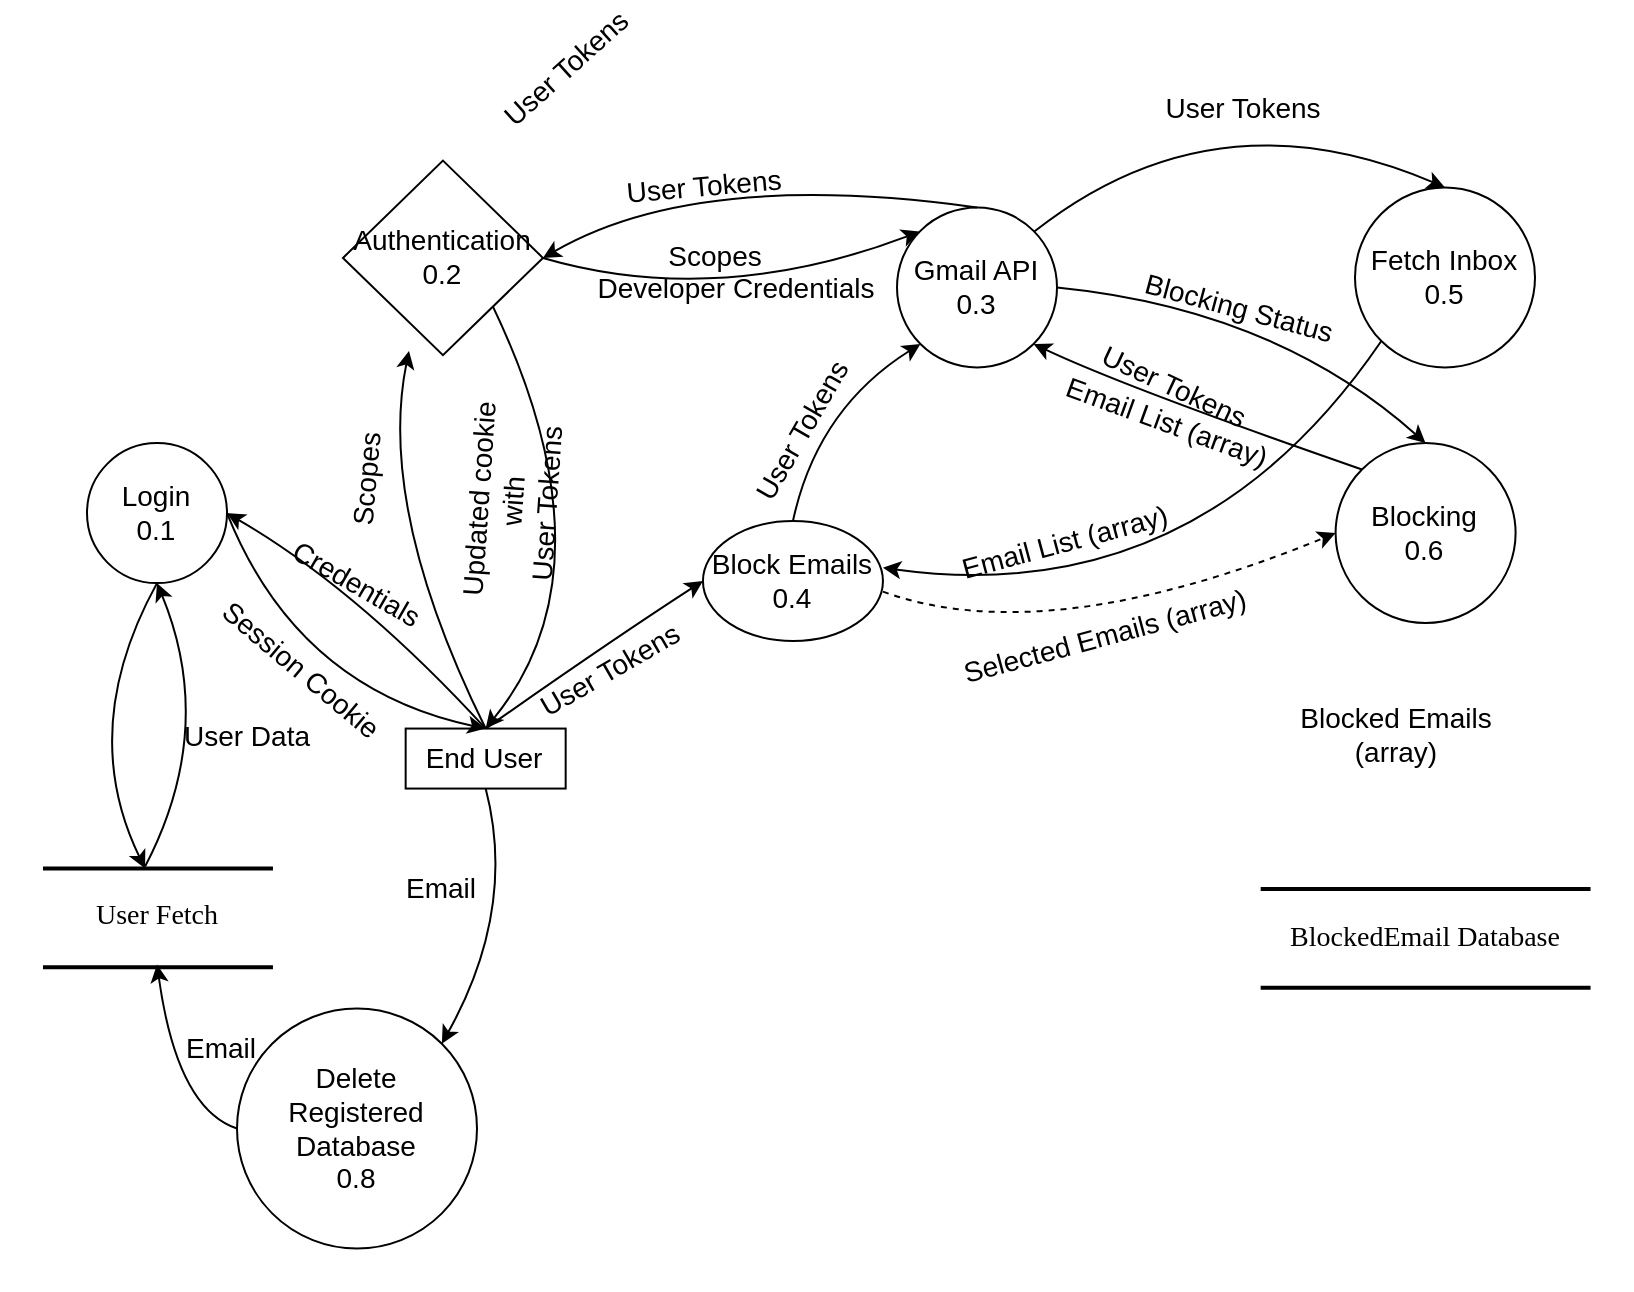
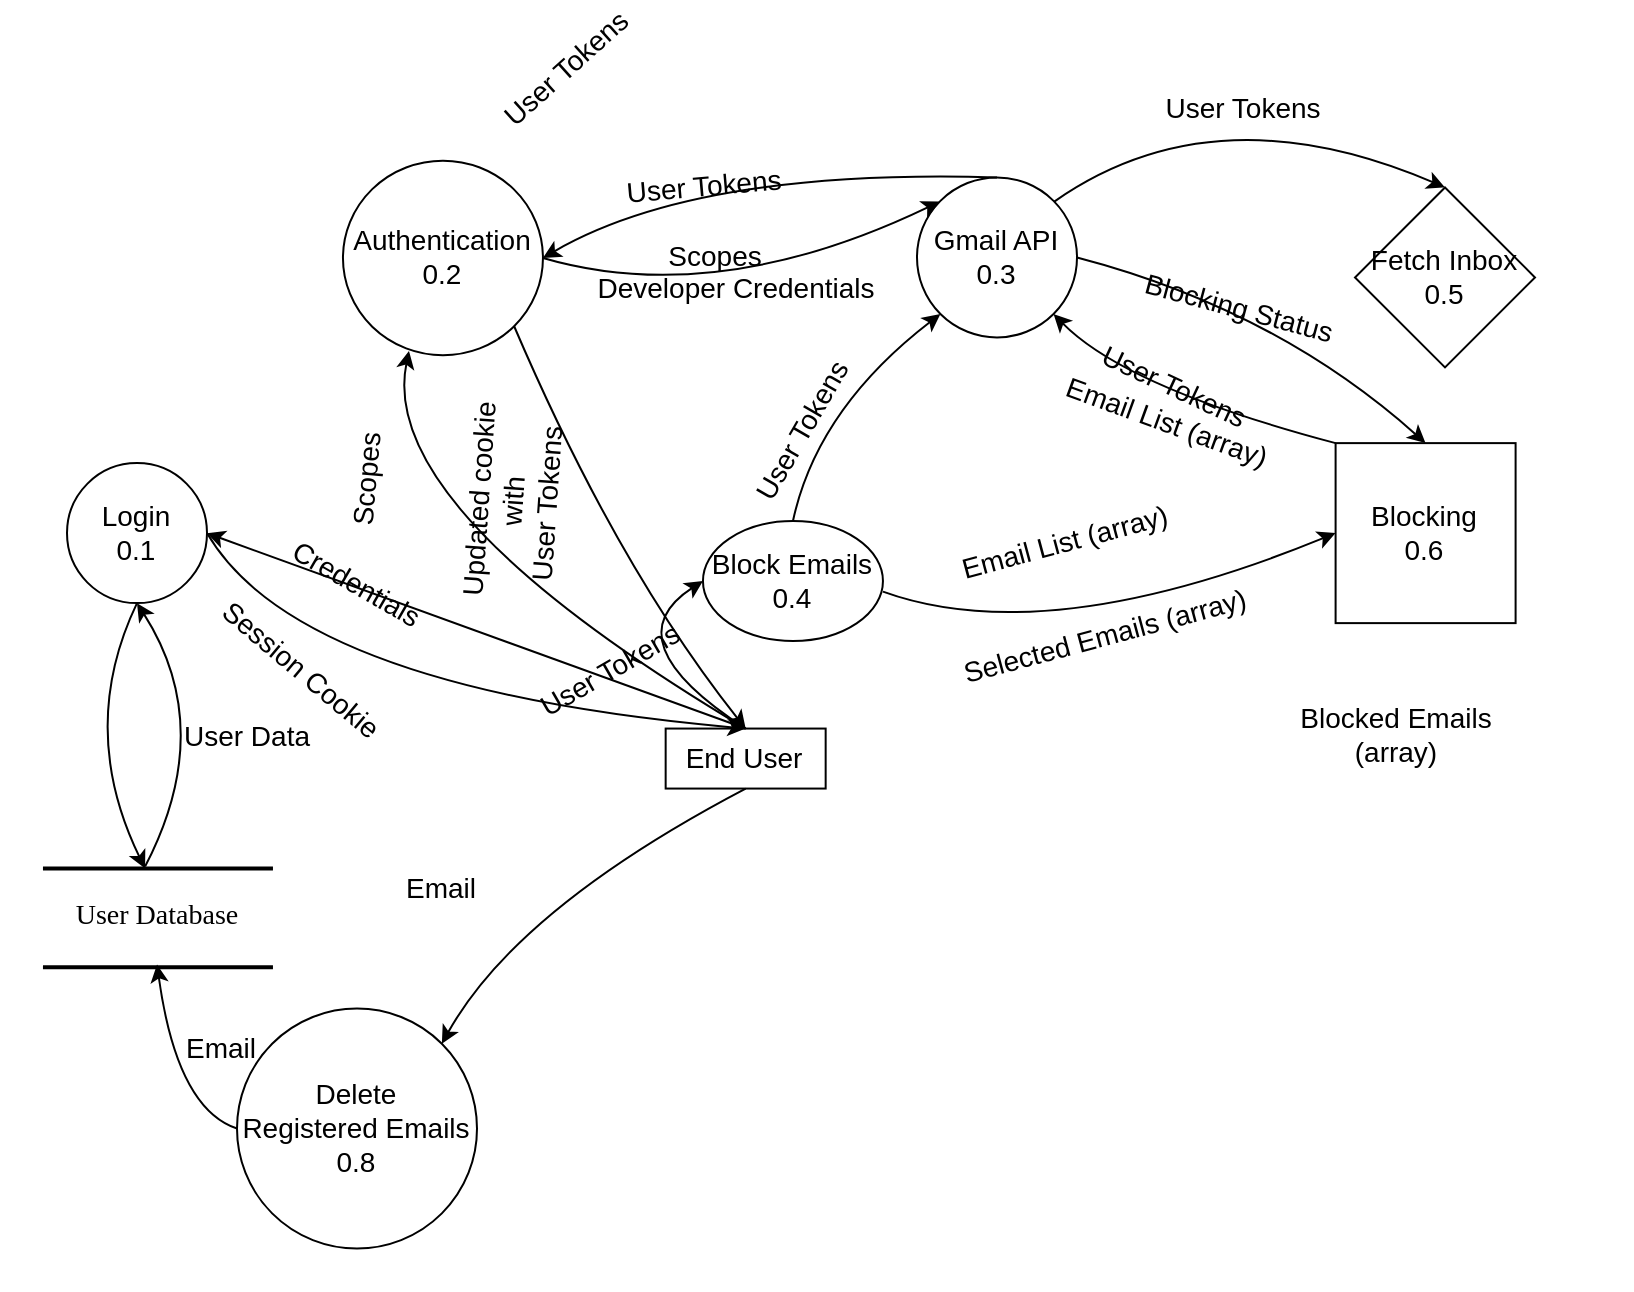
node "Authentication 0.2": shape diamond -> ellipse
node "Fetch Inbox 0.5": shape ellipse -> diamond
node "Gmail API 0.3": moved (977, 287) -> (997, 257)
node "Login 0.1": moved (157, 513) -> (137, 533)
node "Blocking 0.6": shape ellipse -> rectangle
edge "Fetch Inbox 0.5" -> "Block Emails 0.4": removed
edge "Block Emails 0.4" -> "Blocking 0.6": style dashed -> solid
node "End User": moved (486, 759) -> (746, 759)
node "User Fetch": label "User Fetch" -> "User Database"
node "BlockedEmail Database": removed
node "Delete Registered Database 0.8": label "Delete Registered Database 0.8" -> "Delete Registered Emails 0.8"
